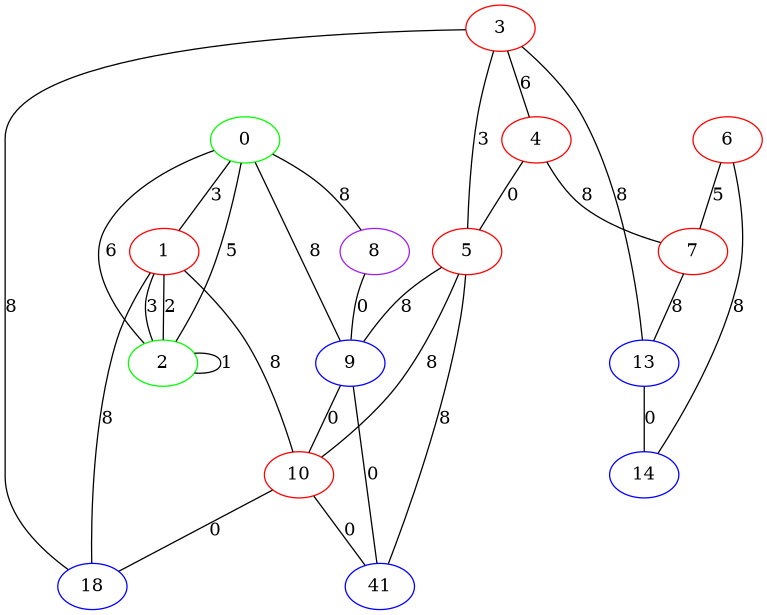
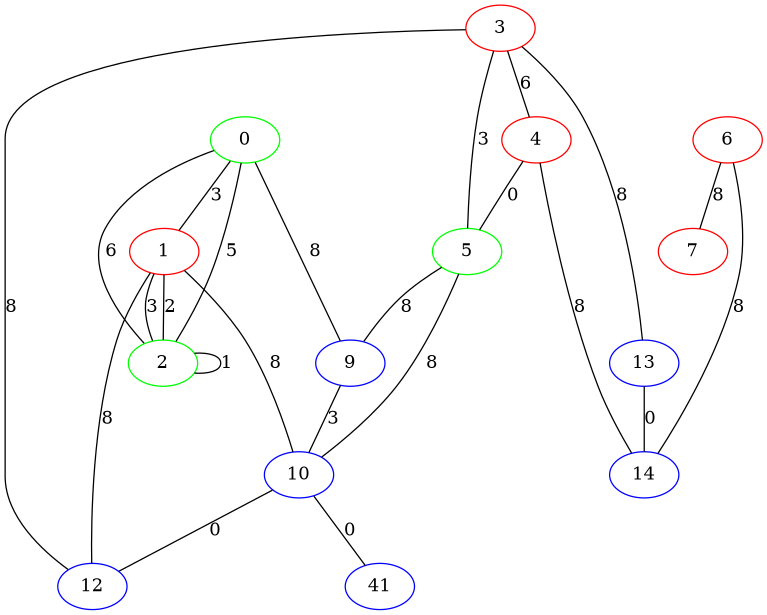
edge "6" -- "7": label "5" -> "8"
edge "4" -- "7": now "4" -- "14"
node "8": removed
node "5": color red -> green
edge "7" -- "13": removed, label "8"
edge "9" -- "10": label "0" -> "3"
edge "5" -- "41": removed, label "8"
node "10": color red -> blue
edge "9" -- "41": removed, label "0"
node "18": label "18" -> "12"
